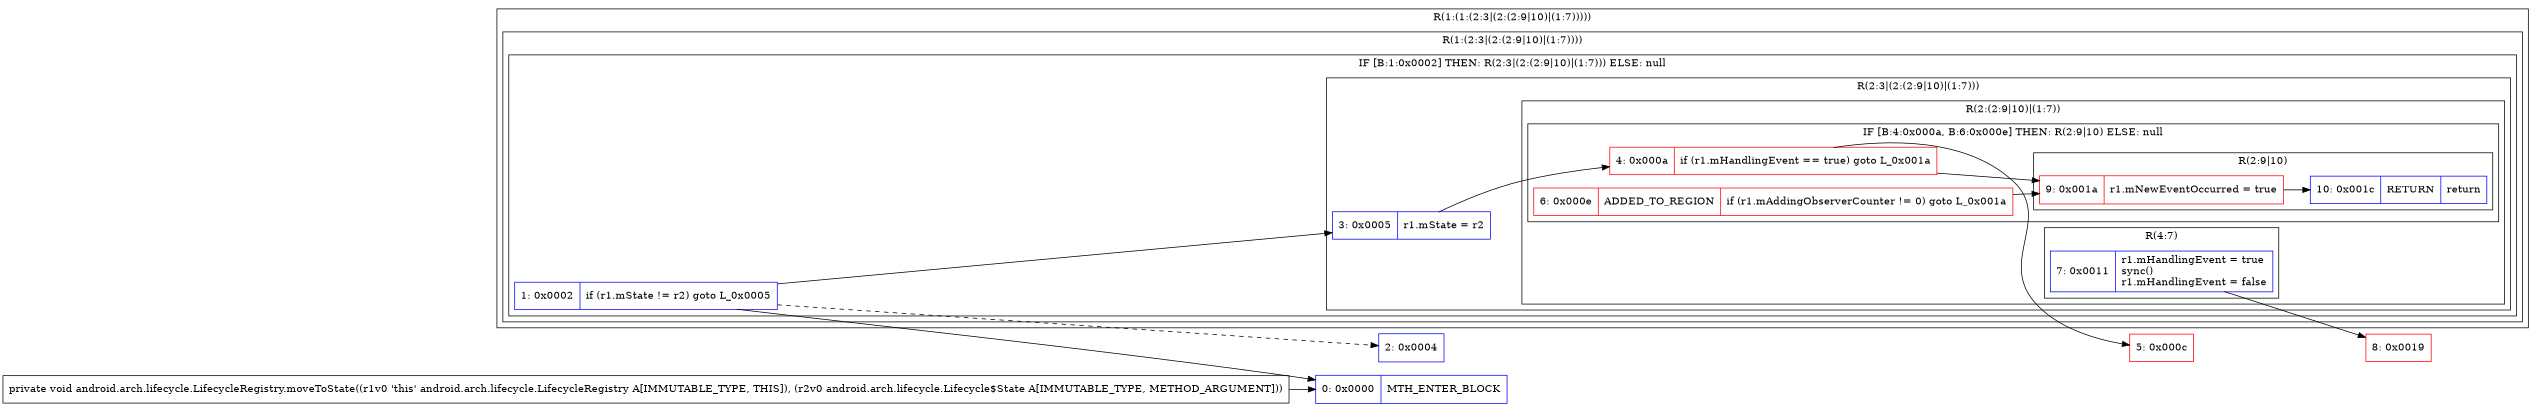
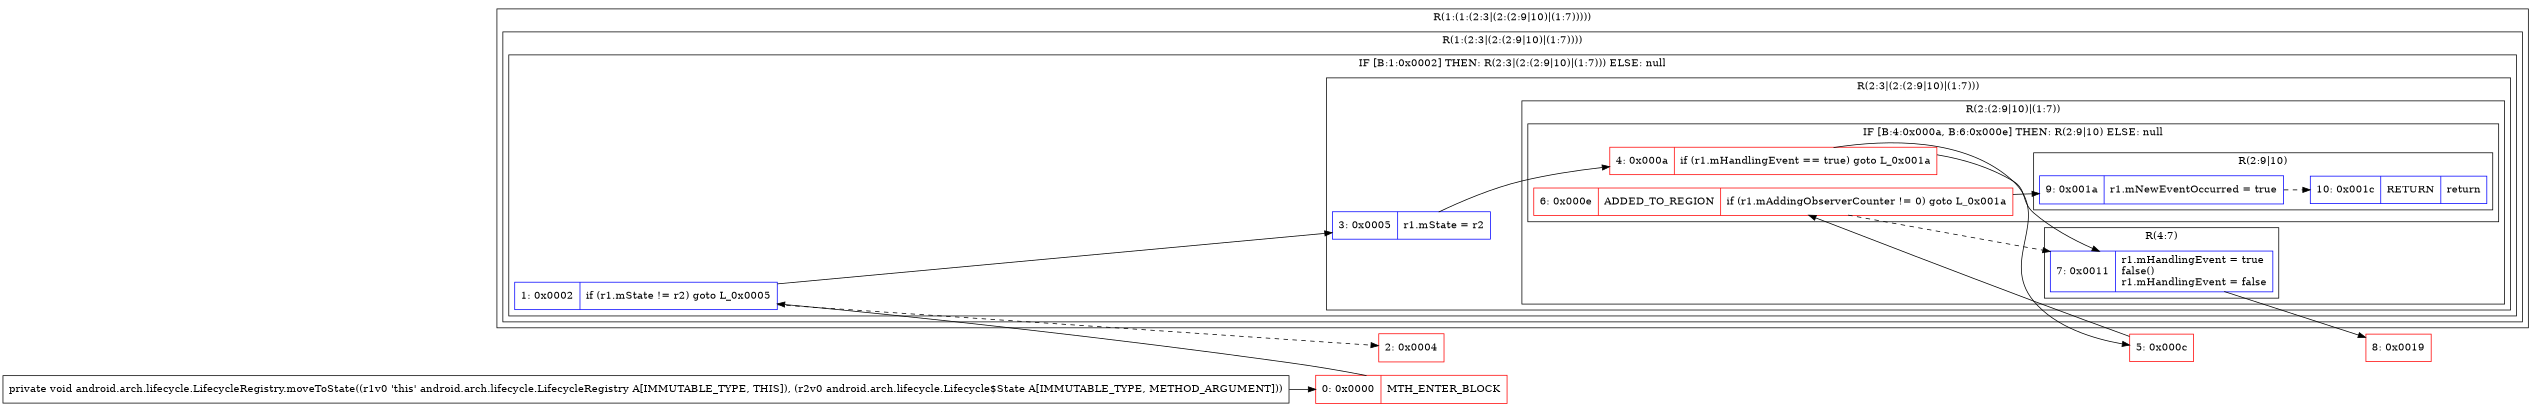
edge "4: 0x000a" -> "9: 0x001a": now "4: 0x000a" -> "7: 0x0011"
node "9: 0x001a": color red -> blue
edge "9: 0x001a" -> "10: 0x001c": style solid -> dashed
edge "6: 0x000e" -> "7: 0x0011": added
node "7: 0x0011": text "sync()" -> "false()"
edge "5: 0x000c" -> "6: 0x000e": added
edge "1: 0x0002" -> "0: 0x0000": reversed
node "2: 0x0004": color blue -> red
node "0: 0x0000": color blue -> red
